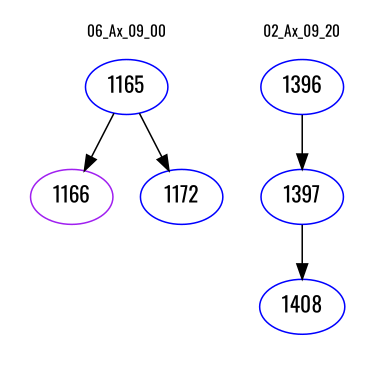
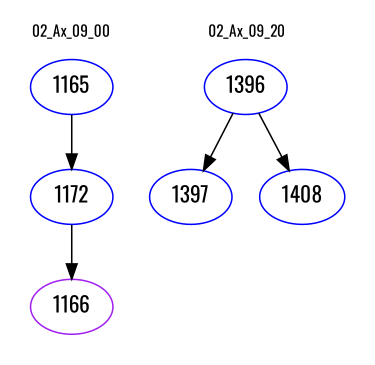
cluster "06_Ax_09_00": label "06_Ax_09_00" -> "02_Ax_09_00"
edge "1165" -> "1166": now "1172" -> "1166"
edge "1397" -> "1408": now "1396" -> "1408"
